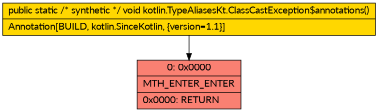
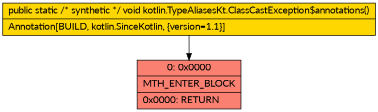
node "0: 0x0000": text "MTH_ENTER_ENTER" -> "MTH_ENTER_BLOCK"
